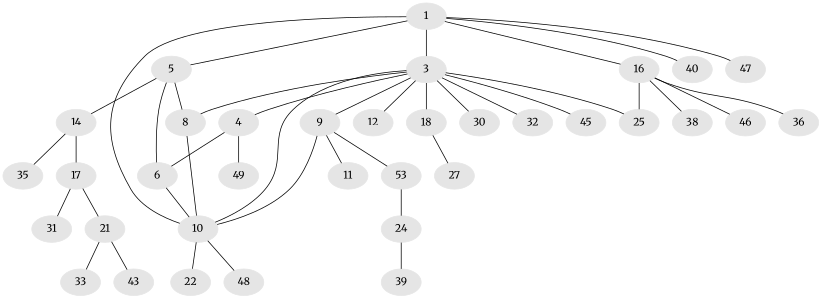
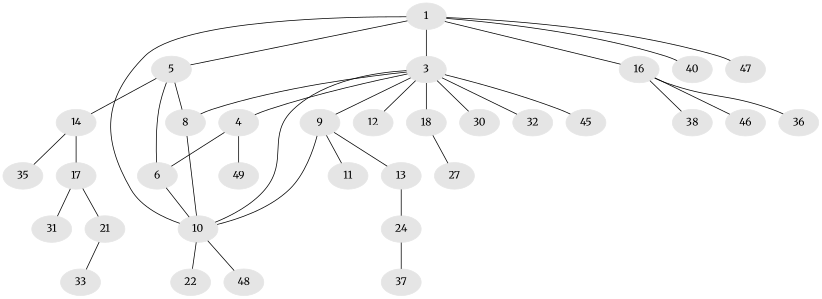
node "25": removed
node "53": label "53" -> "13"
node "43": removed
node "39": label "39" -> "37"
